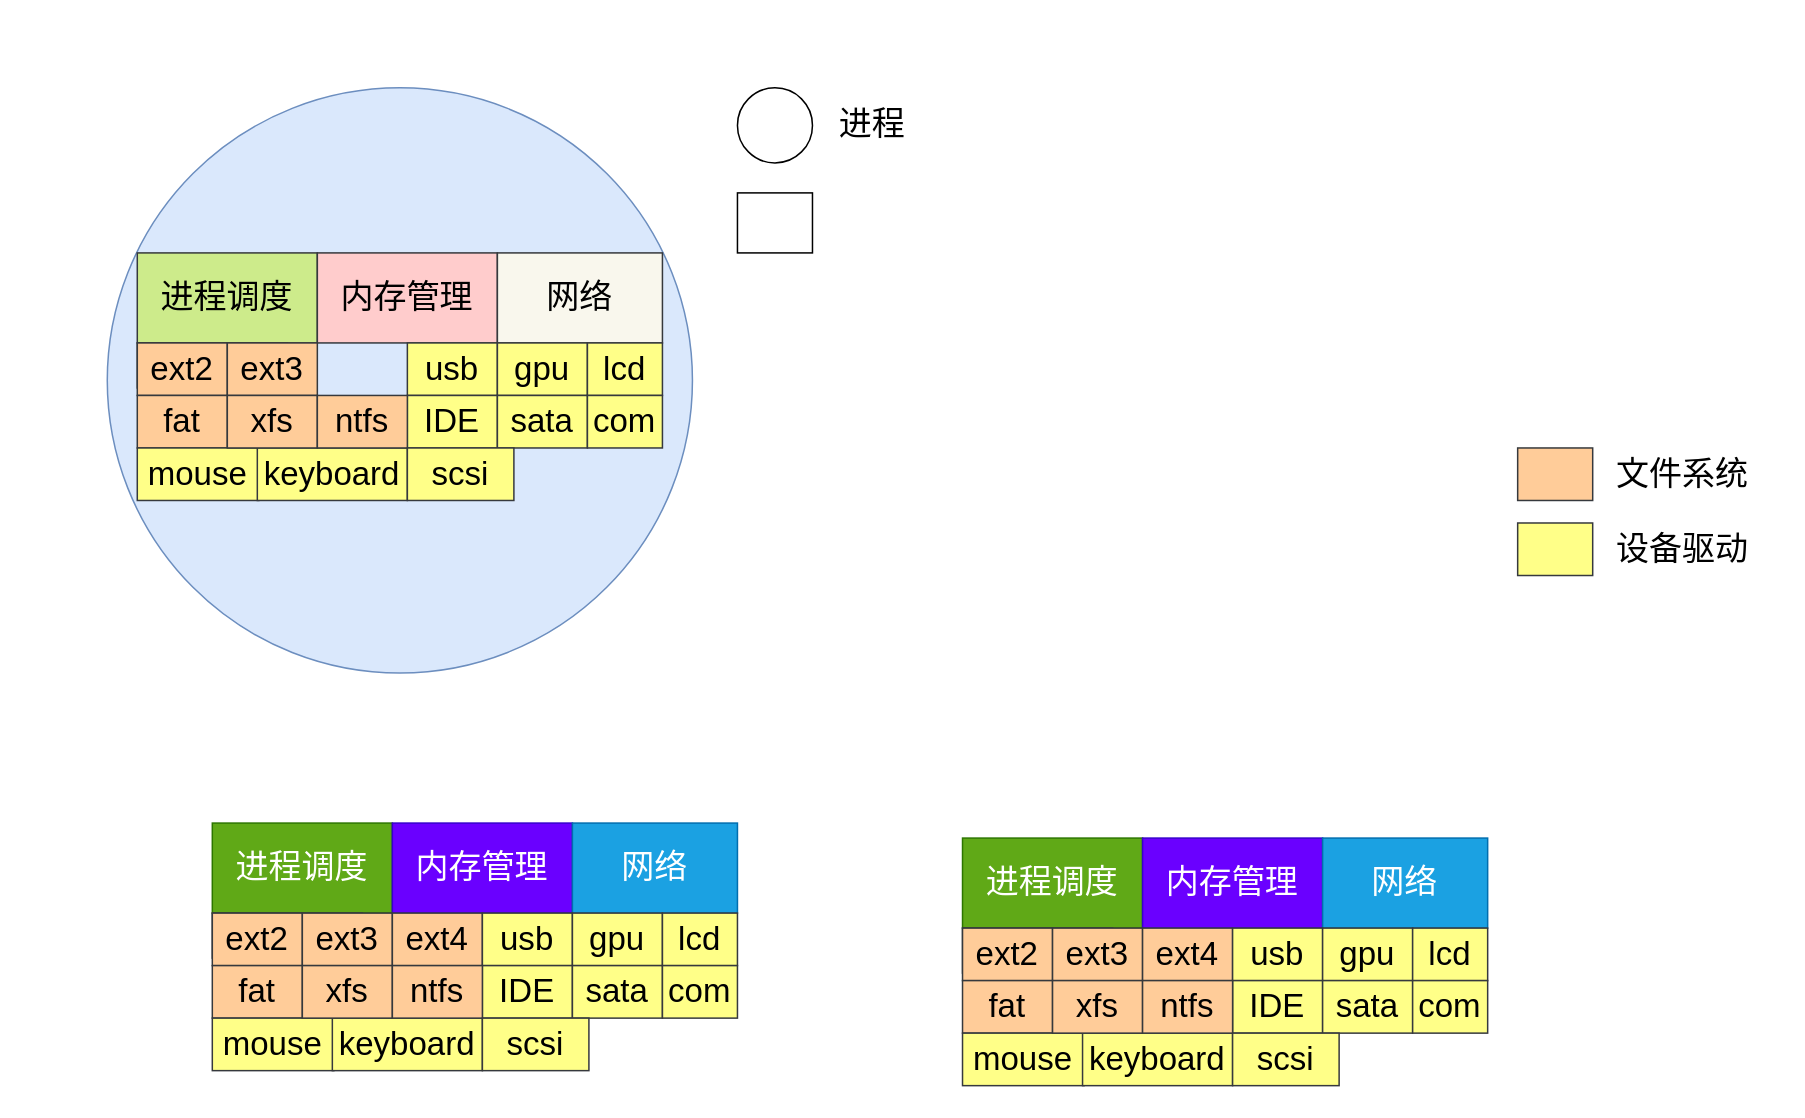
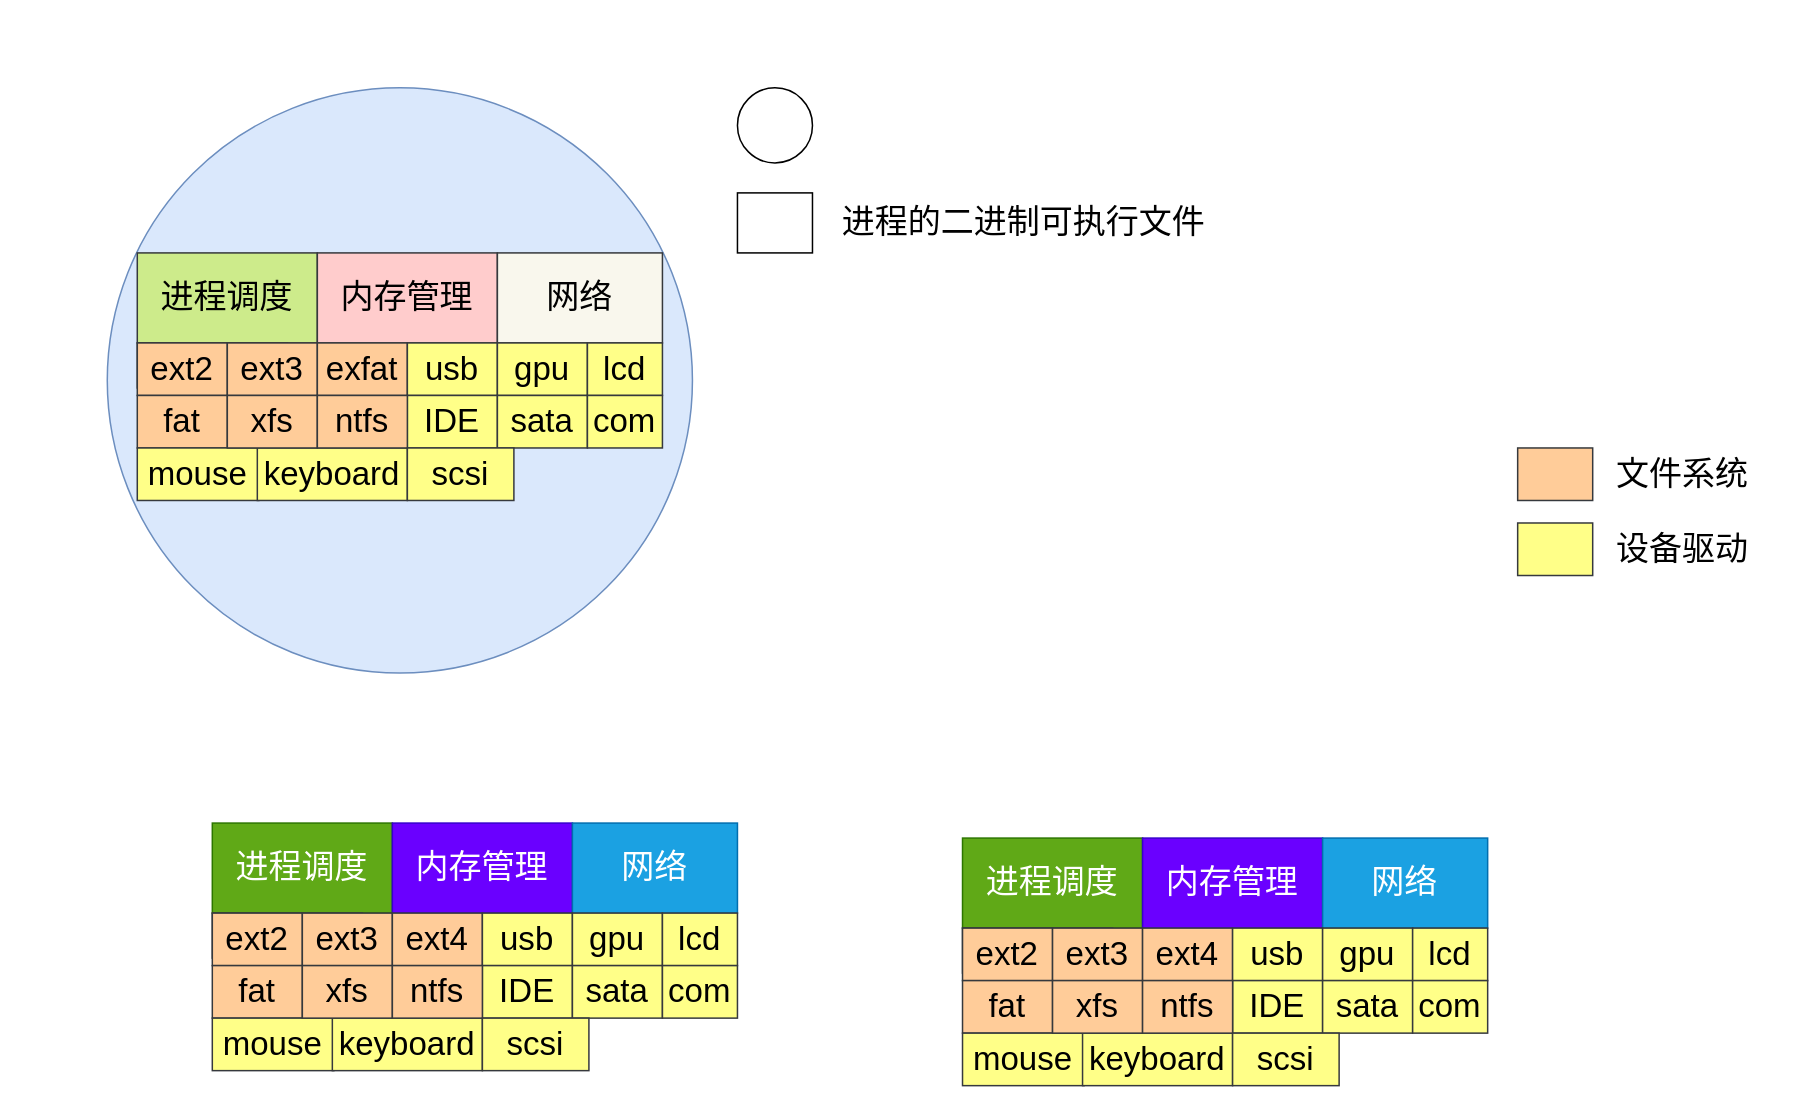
node "进程": removed
node "进程的二进制可执行文件": added
node "exfat": added
